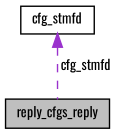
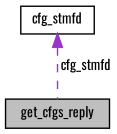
node "reply_cfgs_reply": label "reply_cfgs_reply" -> "get_cfgs_reply"
